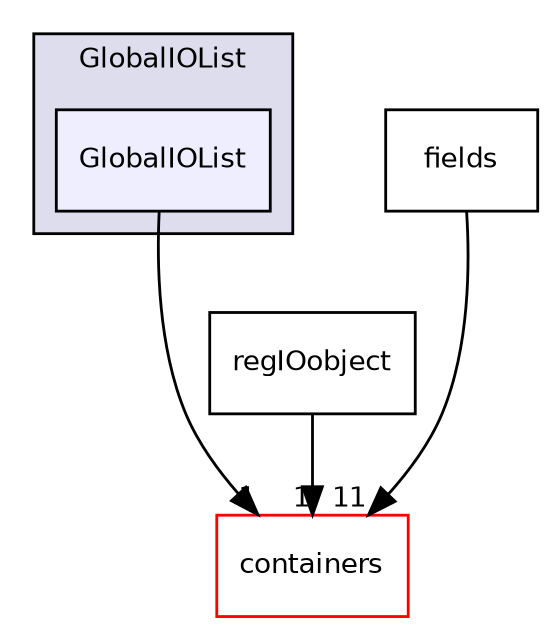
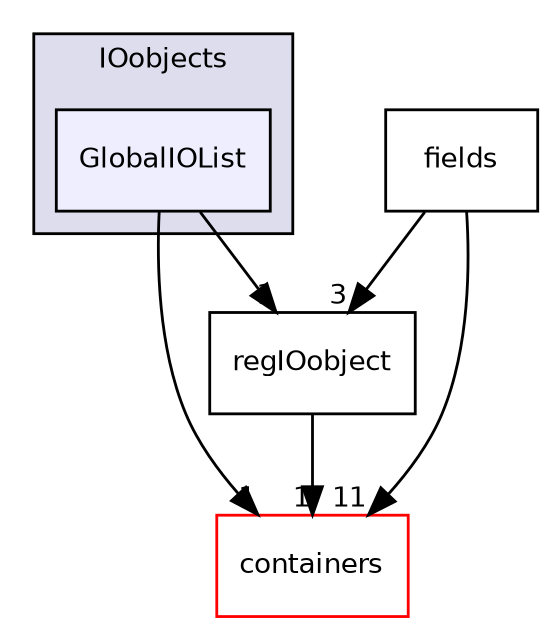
cluster "GlobalIOList": label "GlobalIOList" -> "IOobjects"
edge "GlobalIOList" -> "regIOobject": added
edge "fields" -> "regIOobject": added
